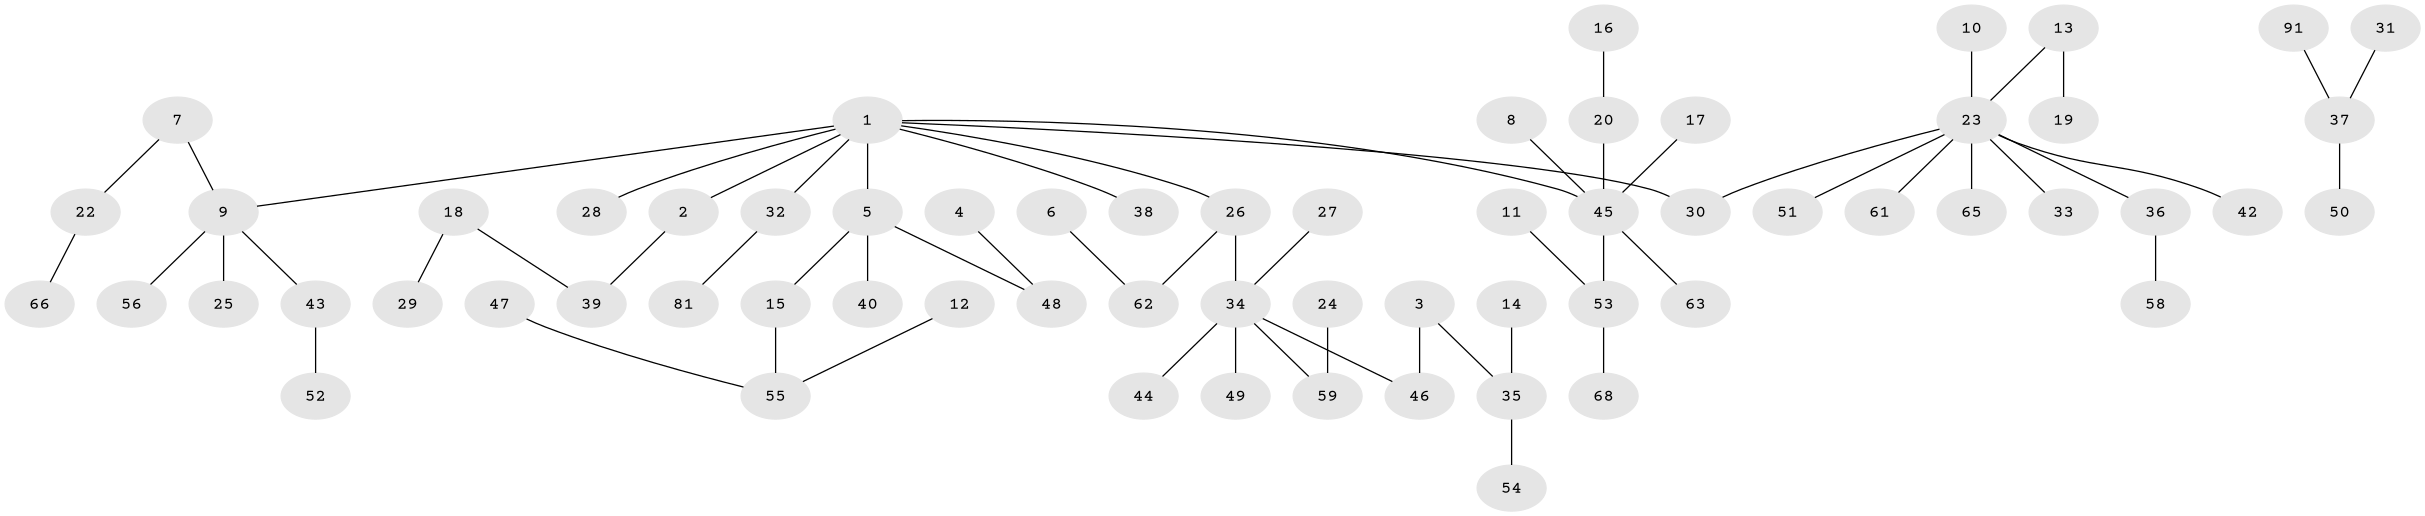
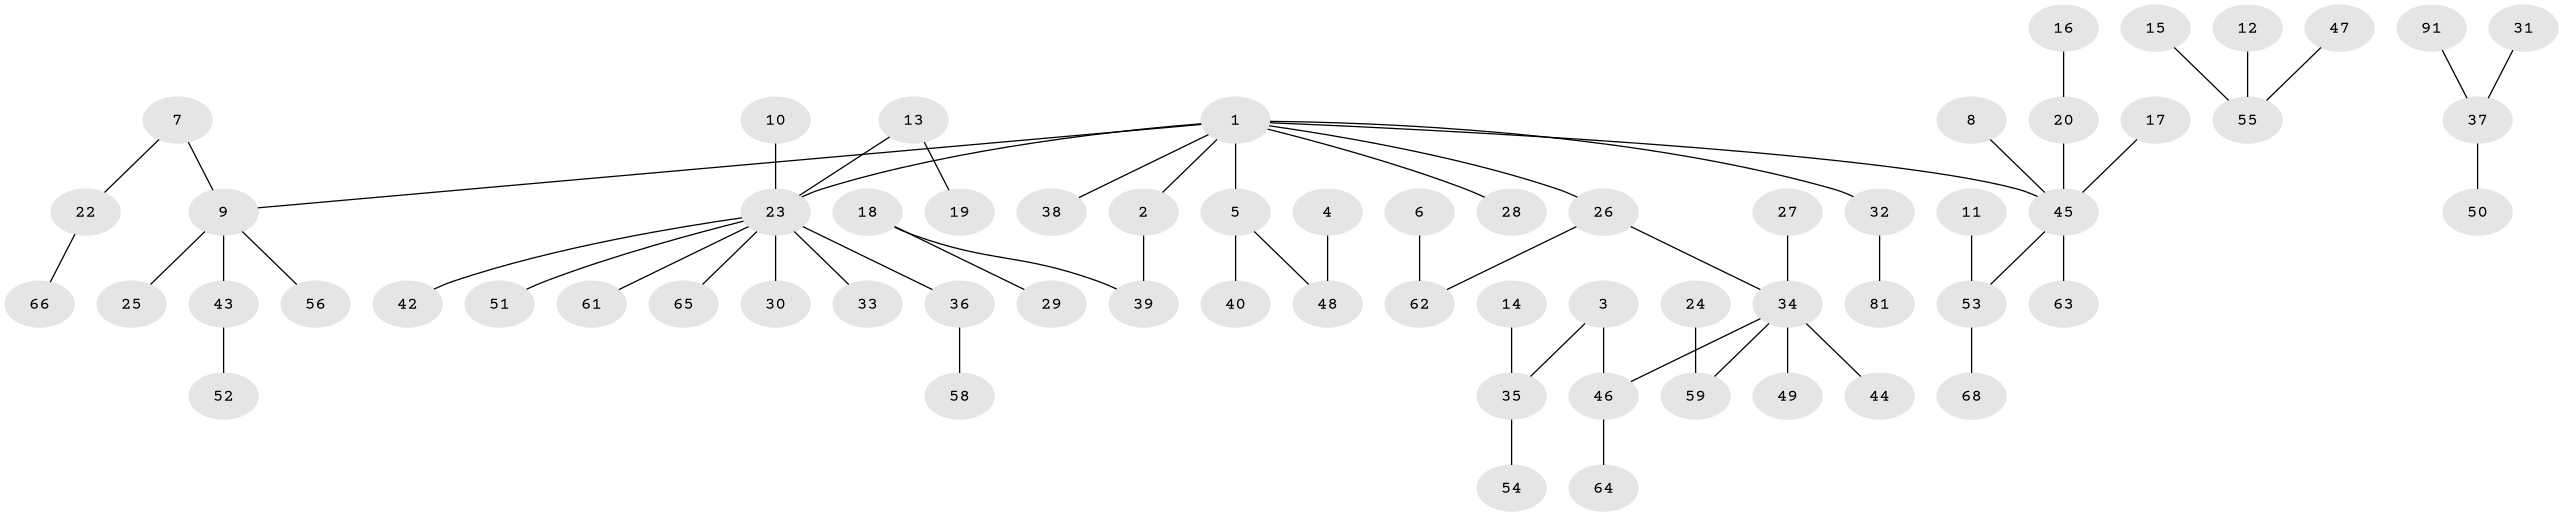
edge "1" -- "30": now "1" -- "23"
edge "5" -- "15": removed
node "64": added
